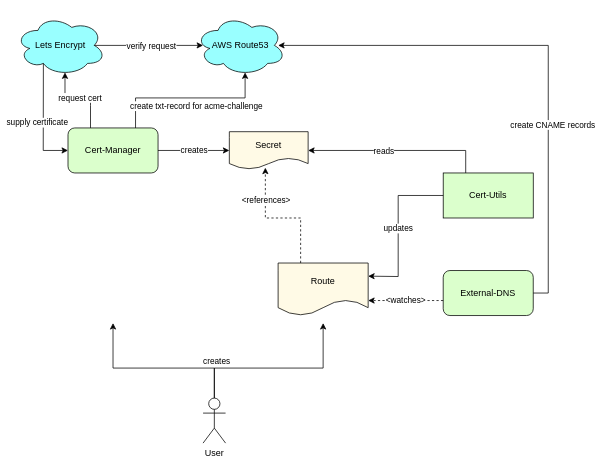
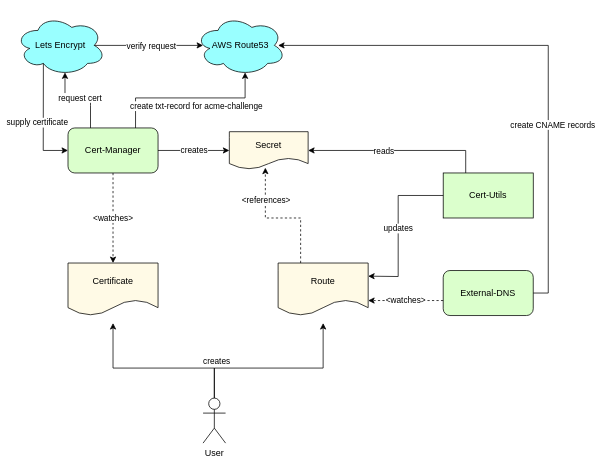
edge "Cert-Manager" -> "Certificate": added, label "<watches>"
node "Certificate": added
